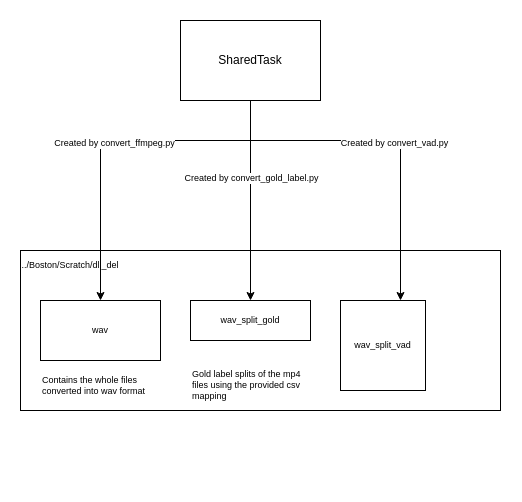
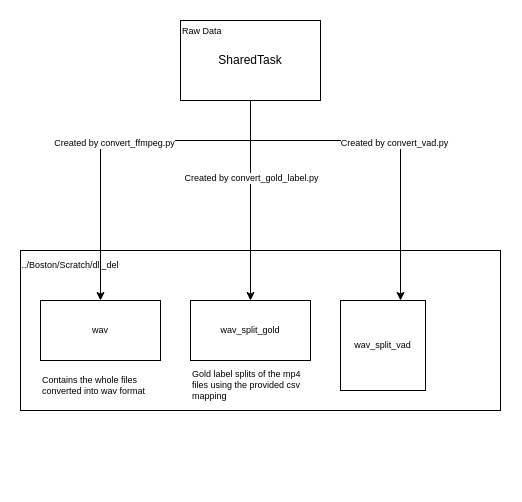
node "Raw Data": added
node "wav_split_gold": size 120x40 -> 120x60
